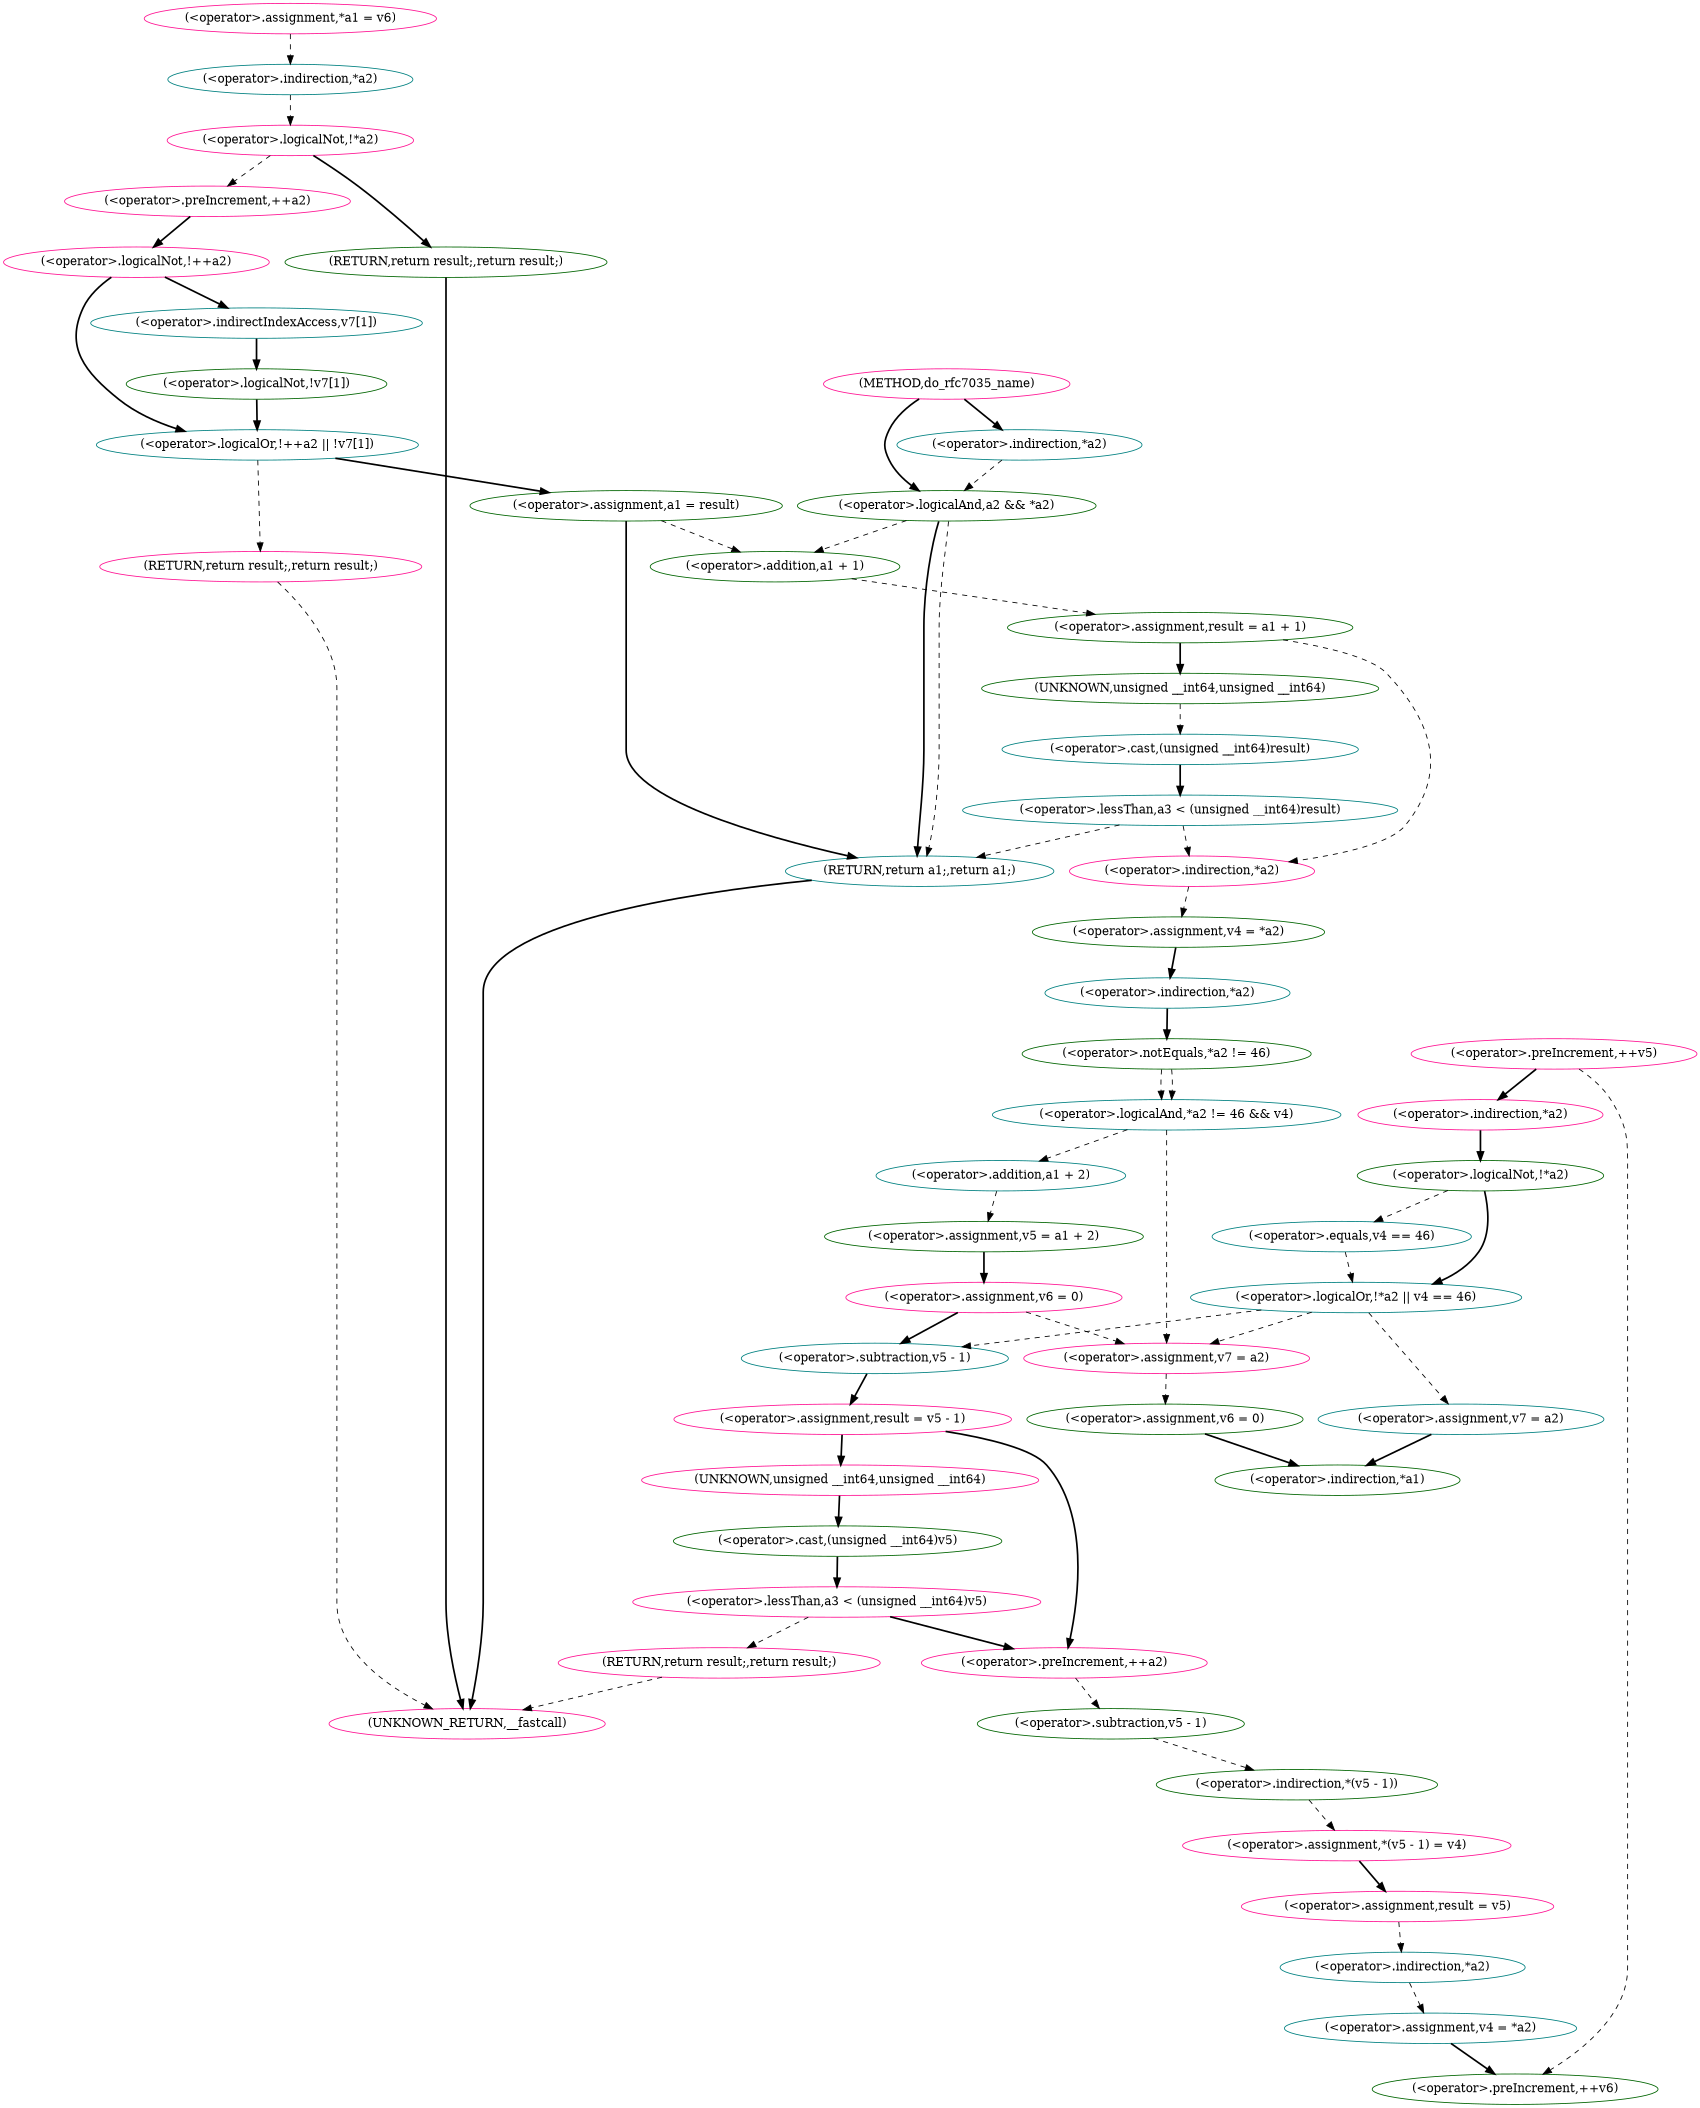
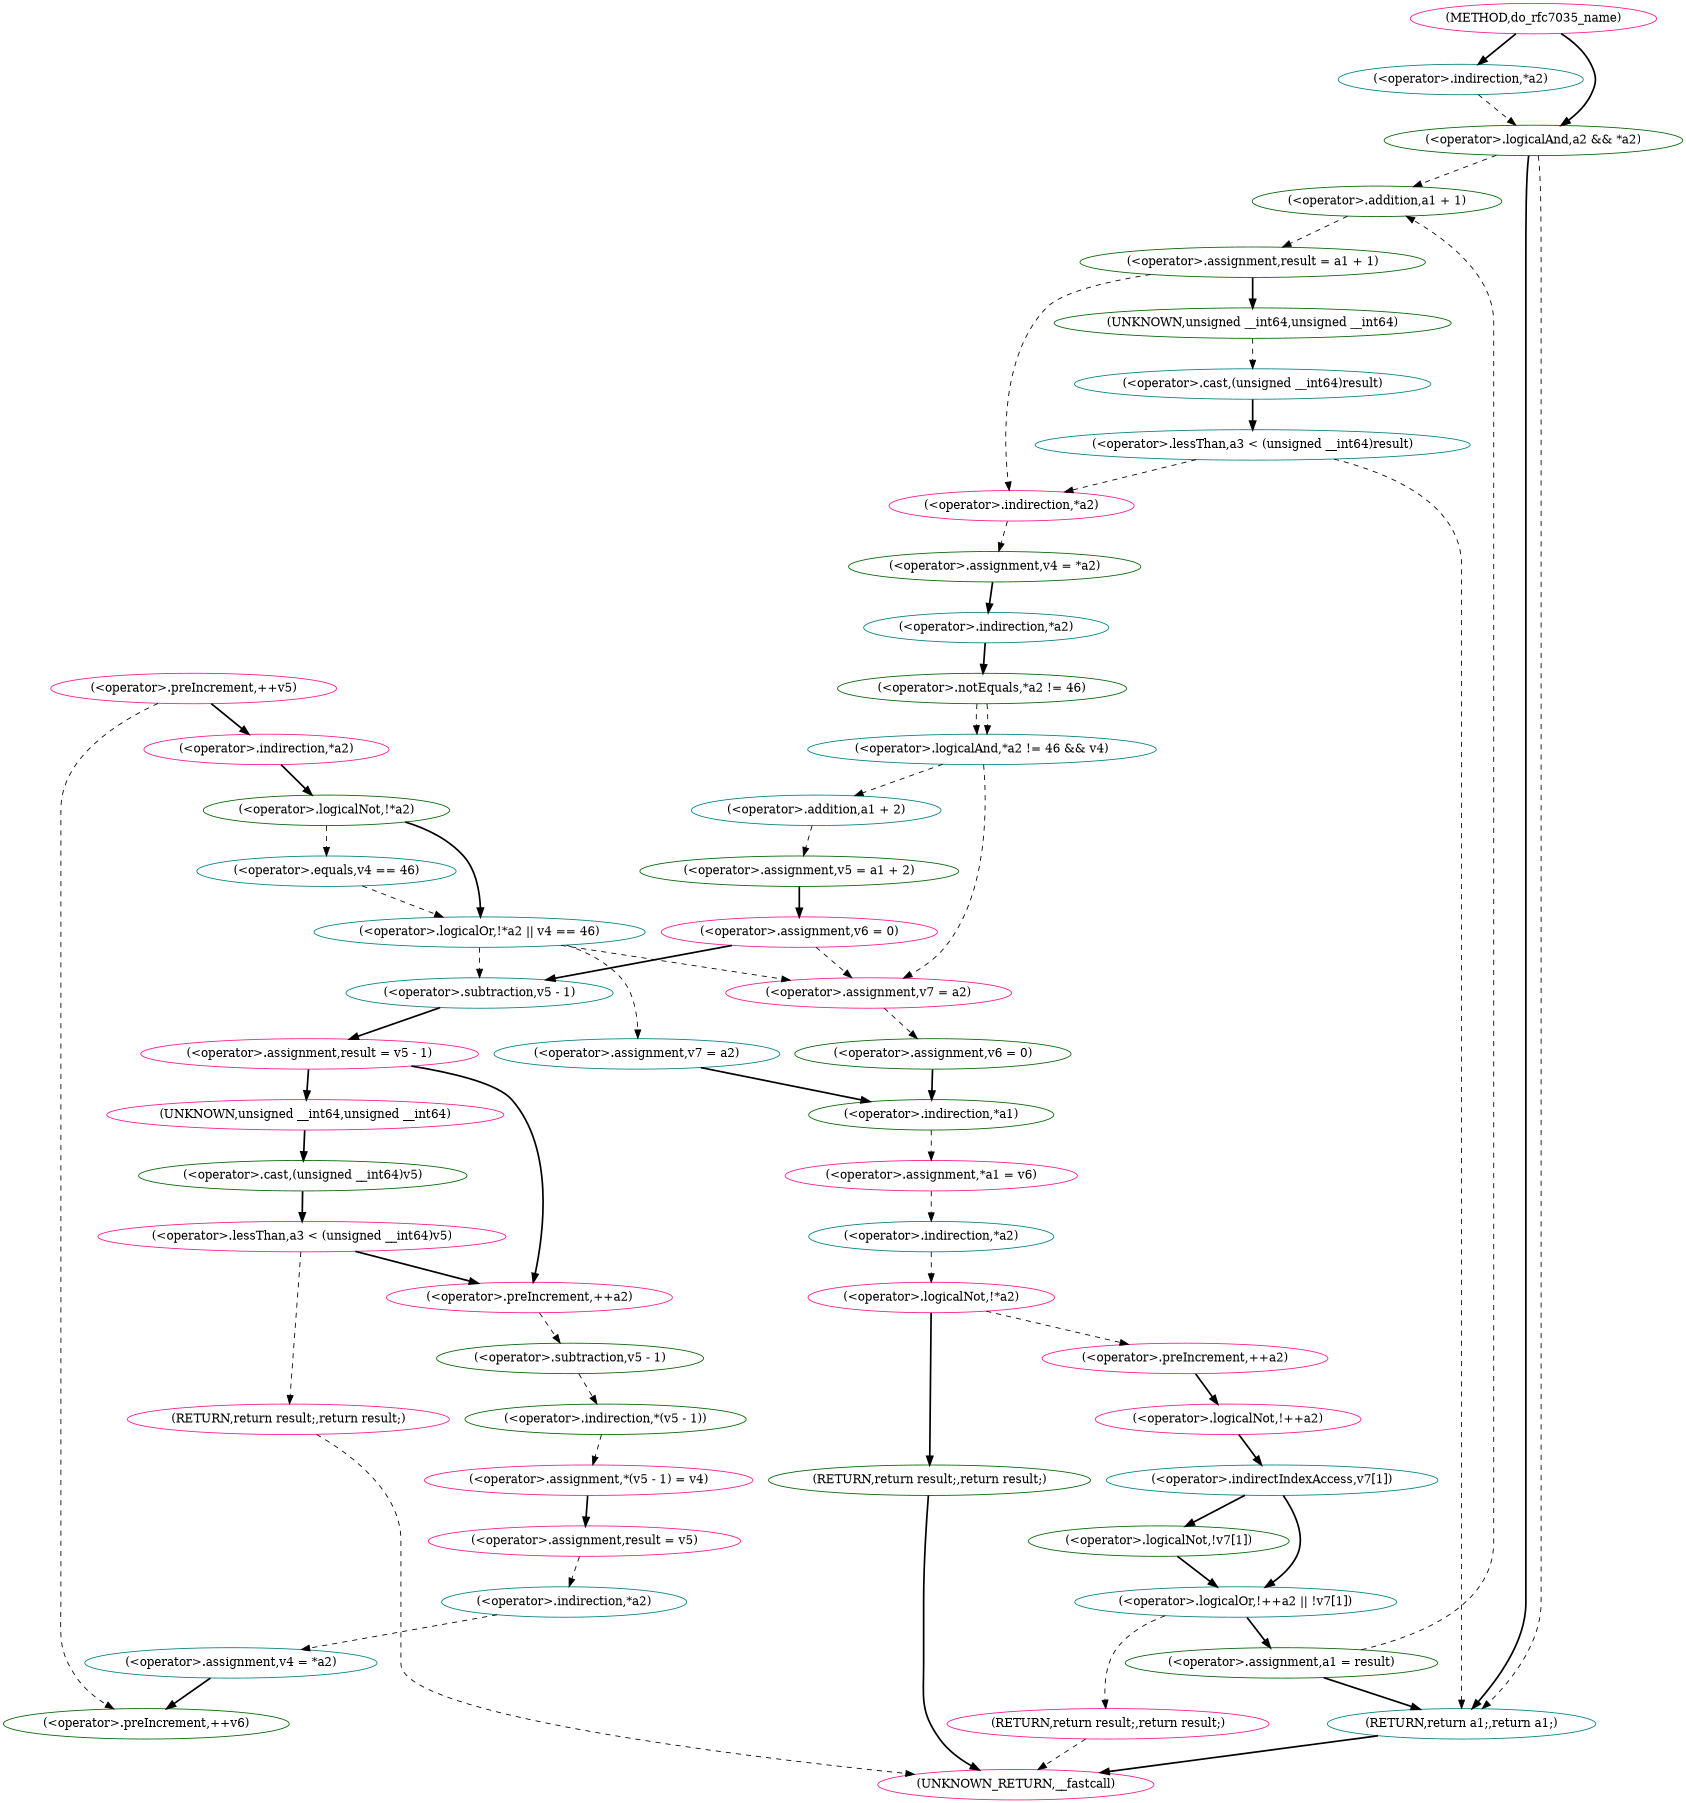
edge "(<operator>.logicalNot,!++a2)" -> "(<operator>.logicalOr,!++a2 || !v7[1])": now "(<operator>.indirectIndexAccess,v7[1])" -> "(<operator>.logicalOr,!++a2 || !v7[1])"
edge "(<operator>.indirection,*a1)" -> "(<operator>.assignment,*a1 = v6)": added
